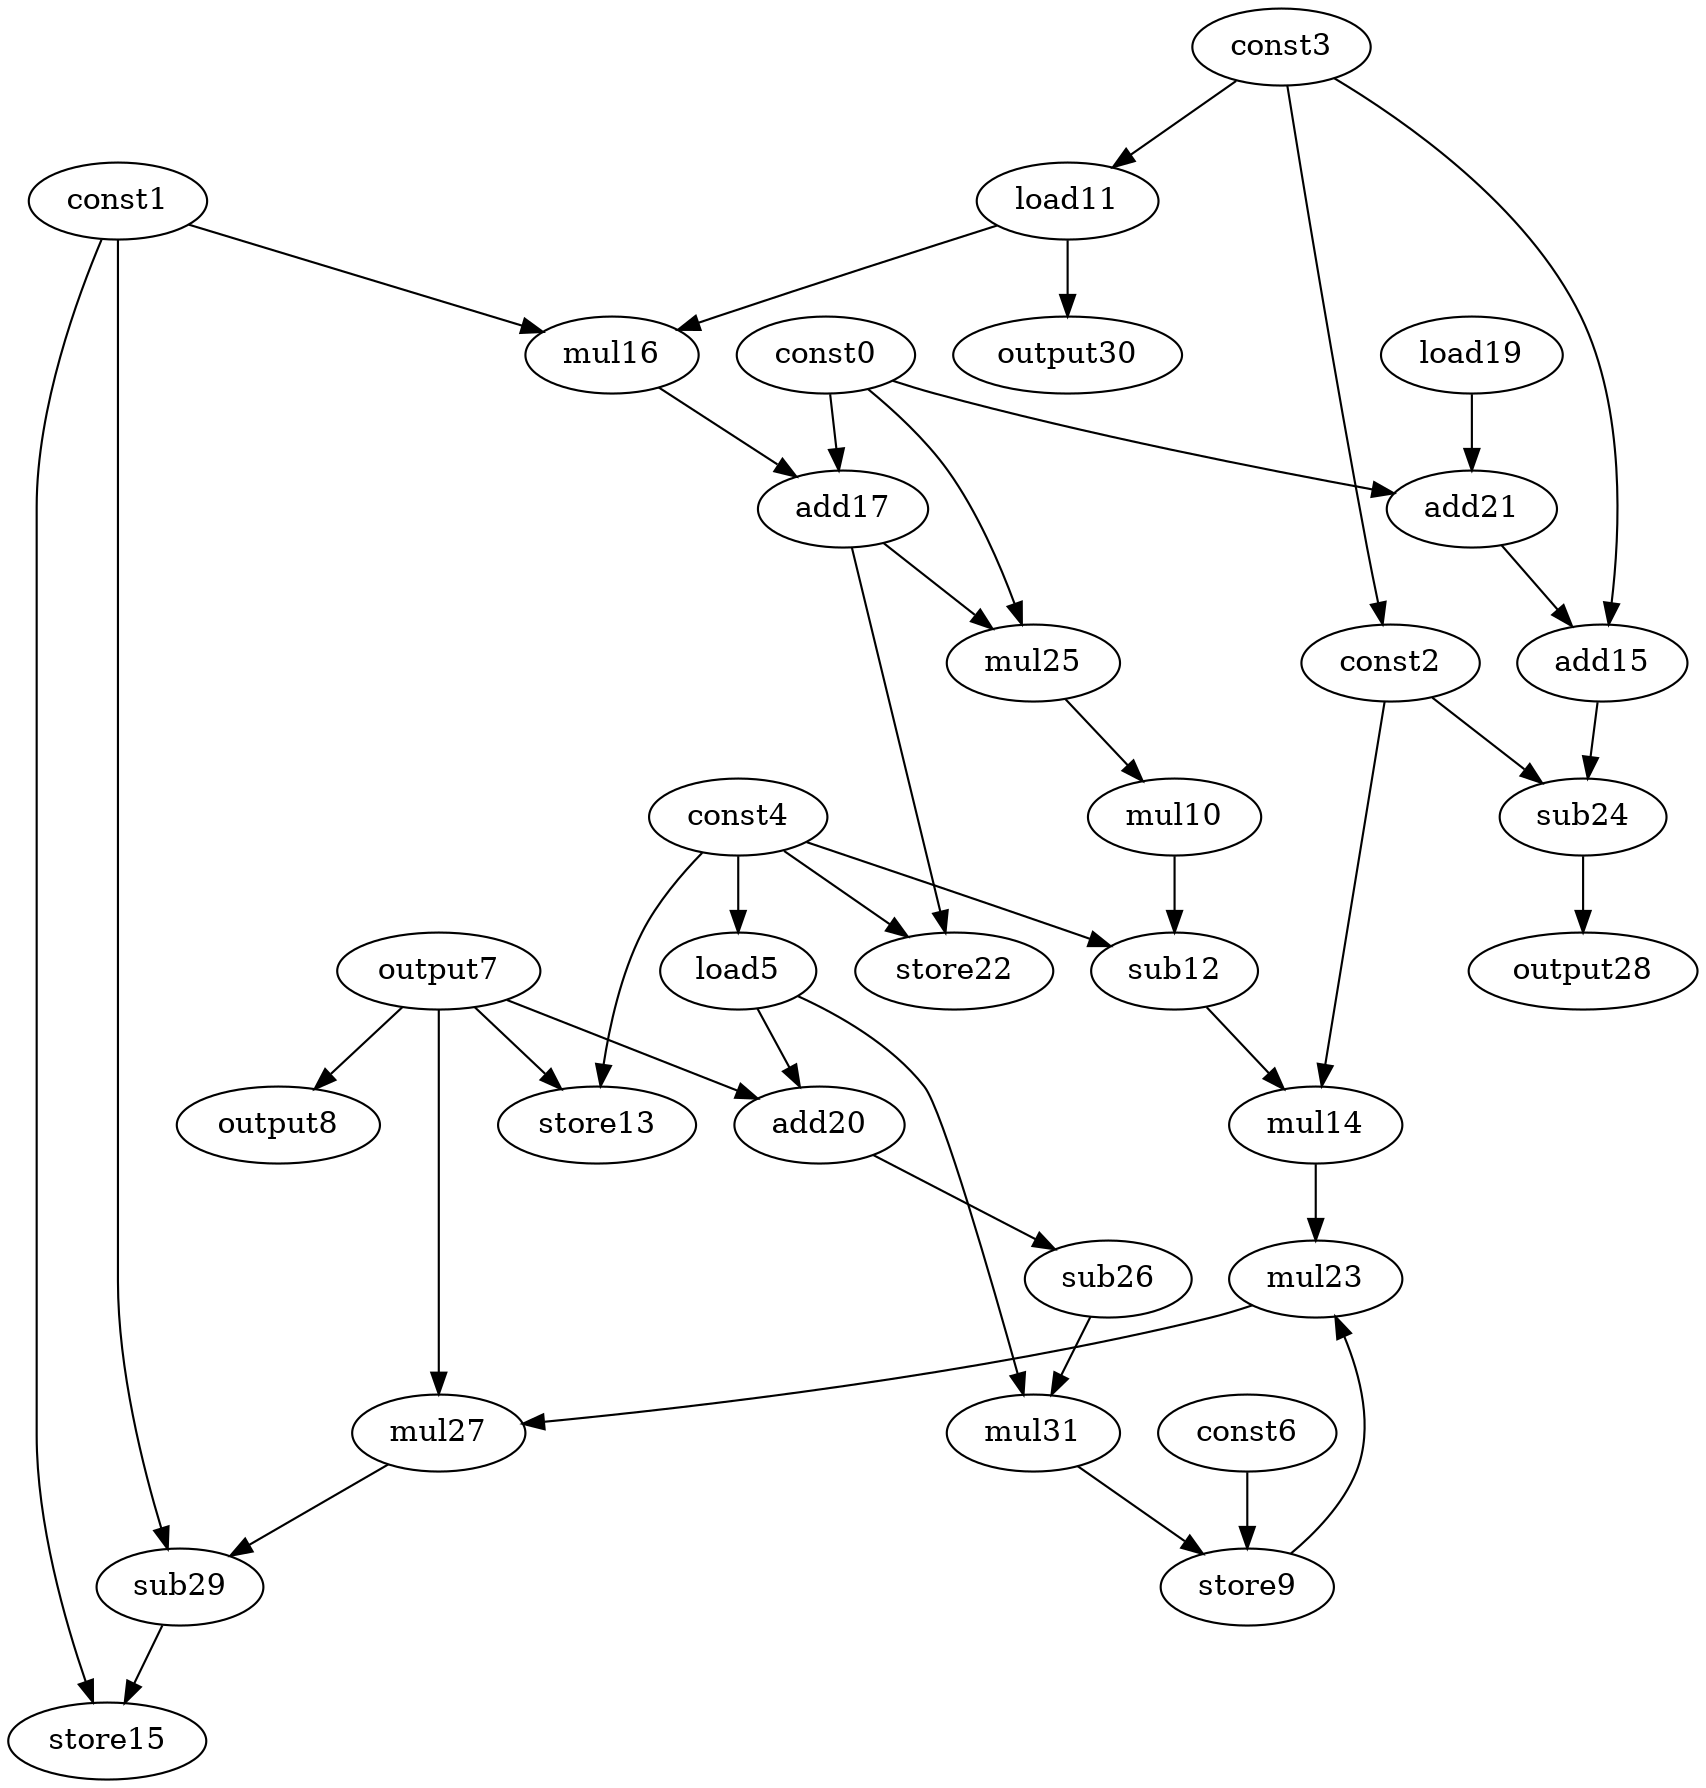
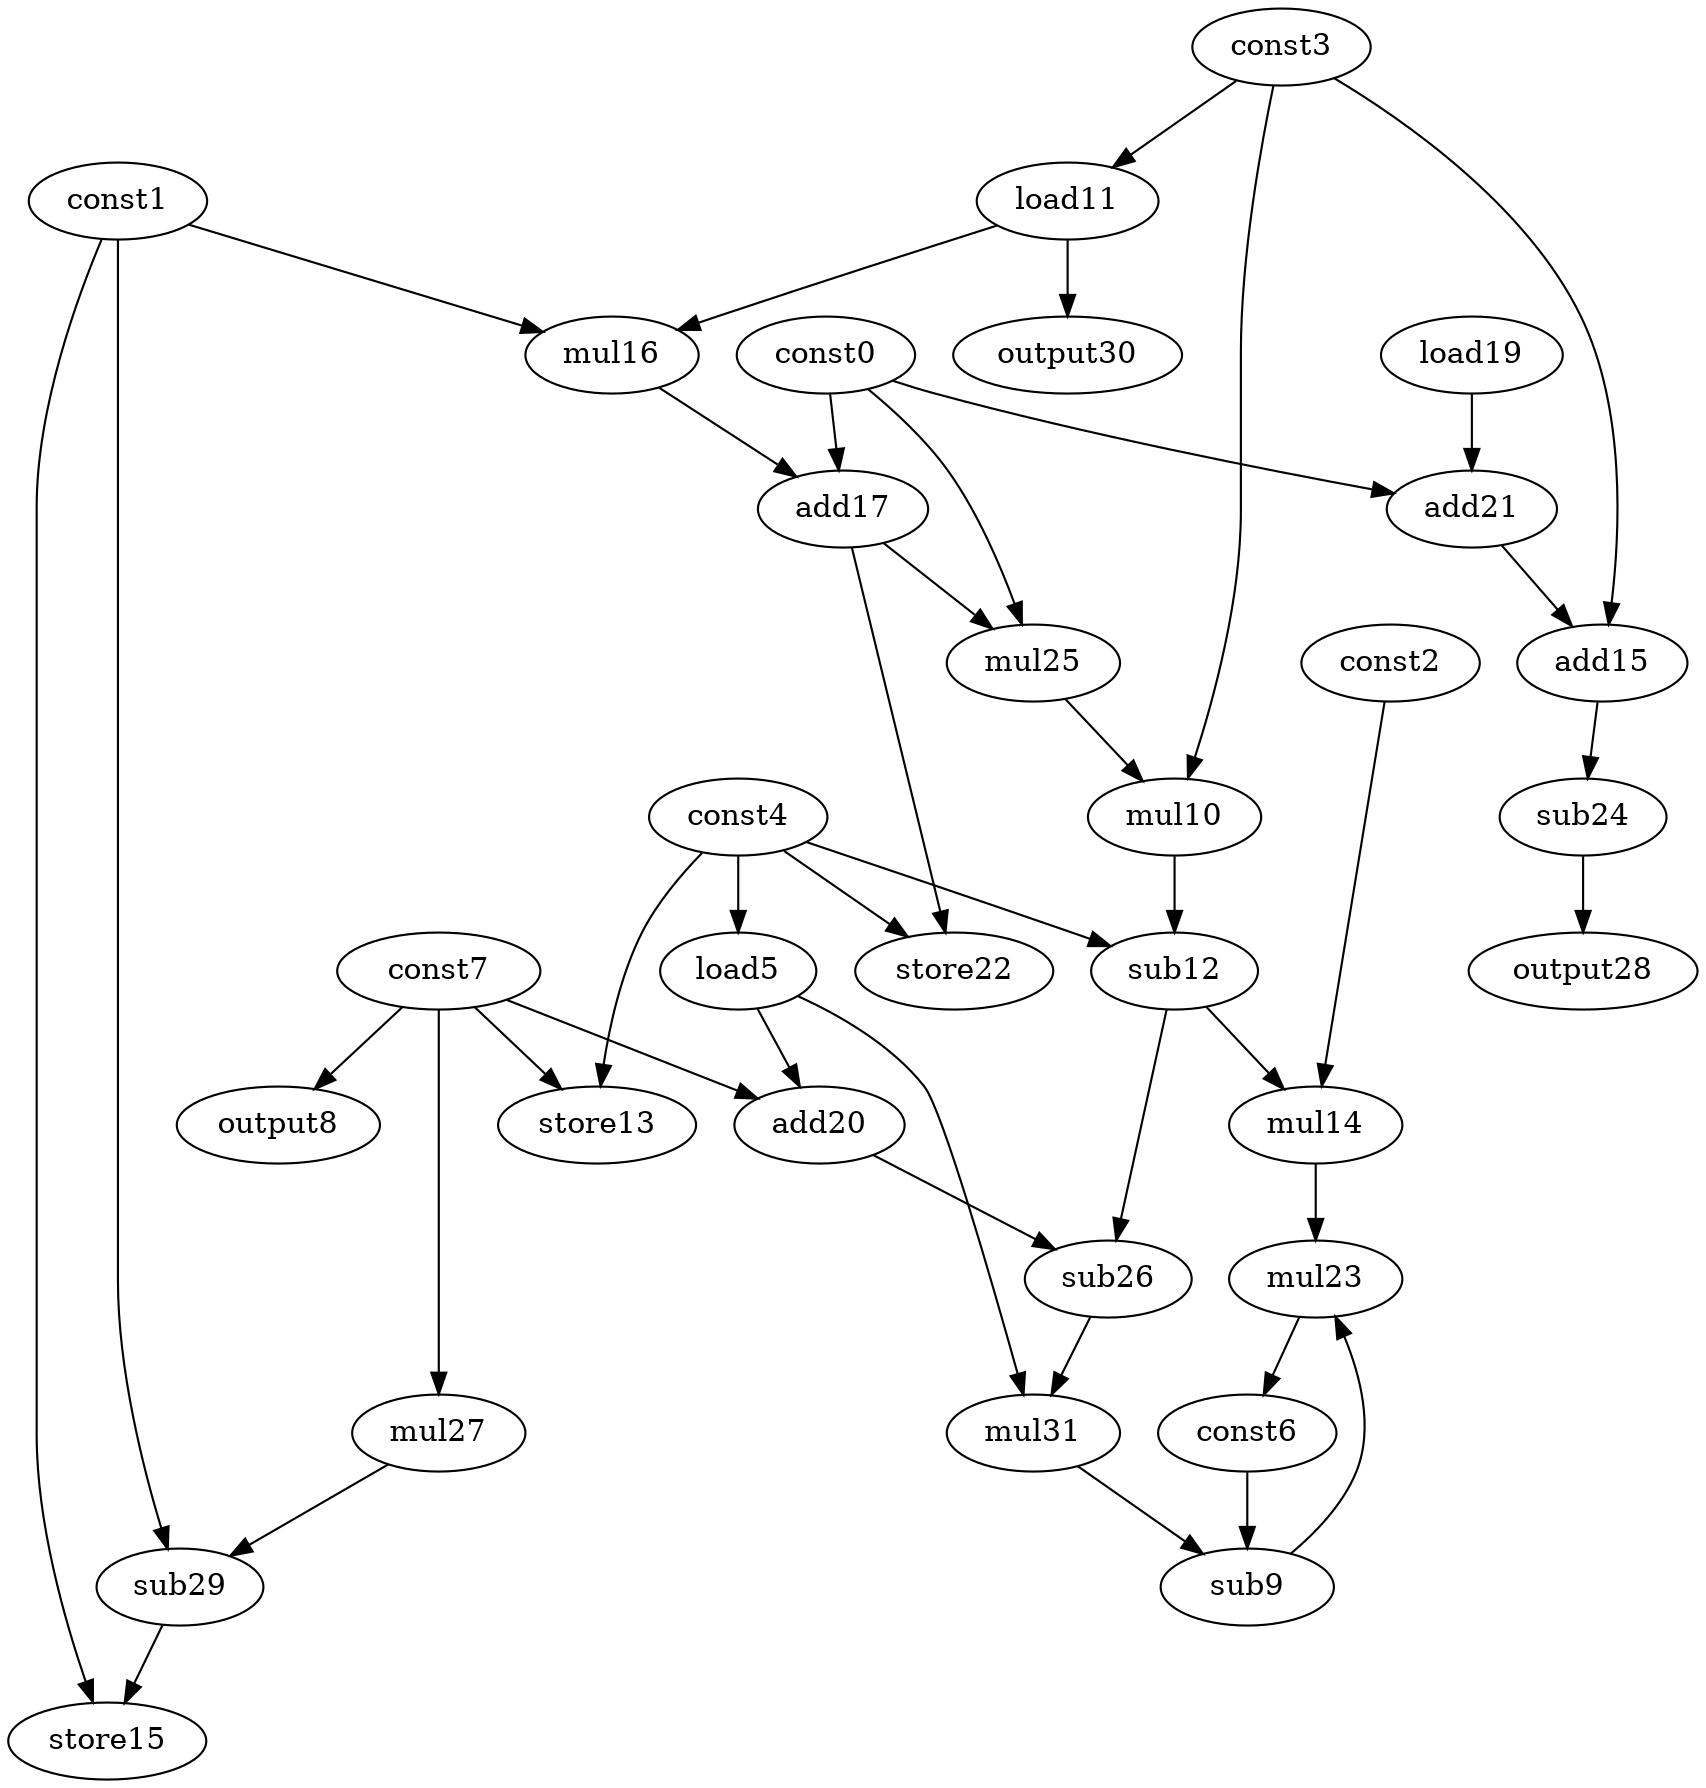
edge "const3" -> "const2": now "const3" -> "mul10"
edge "const2" -> "sub24": removed
node "output7": label "output7" -> "const7"
edge "sub12" -> "sub26": added
edge "mul23" -> "mul27": now "mul23" -> "const6"
node "store9": label "store9" -> "sub9"
